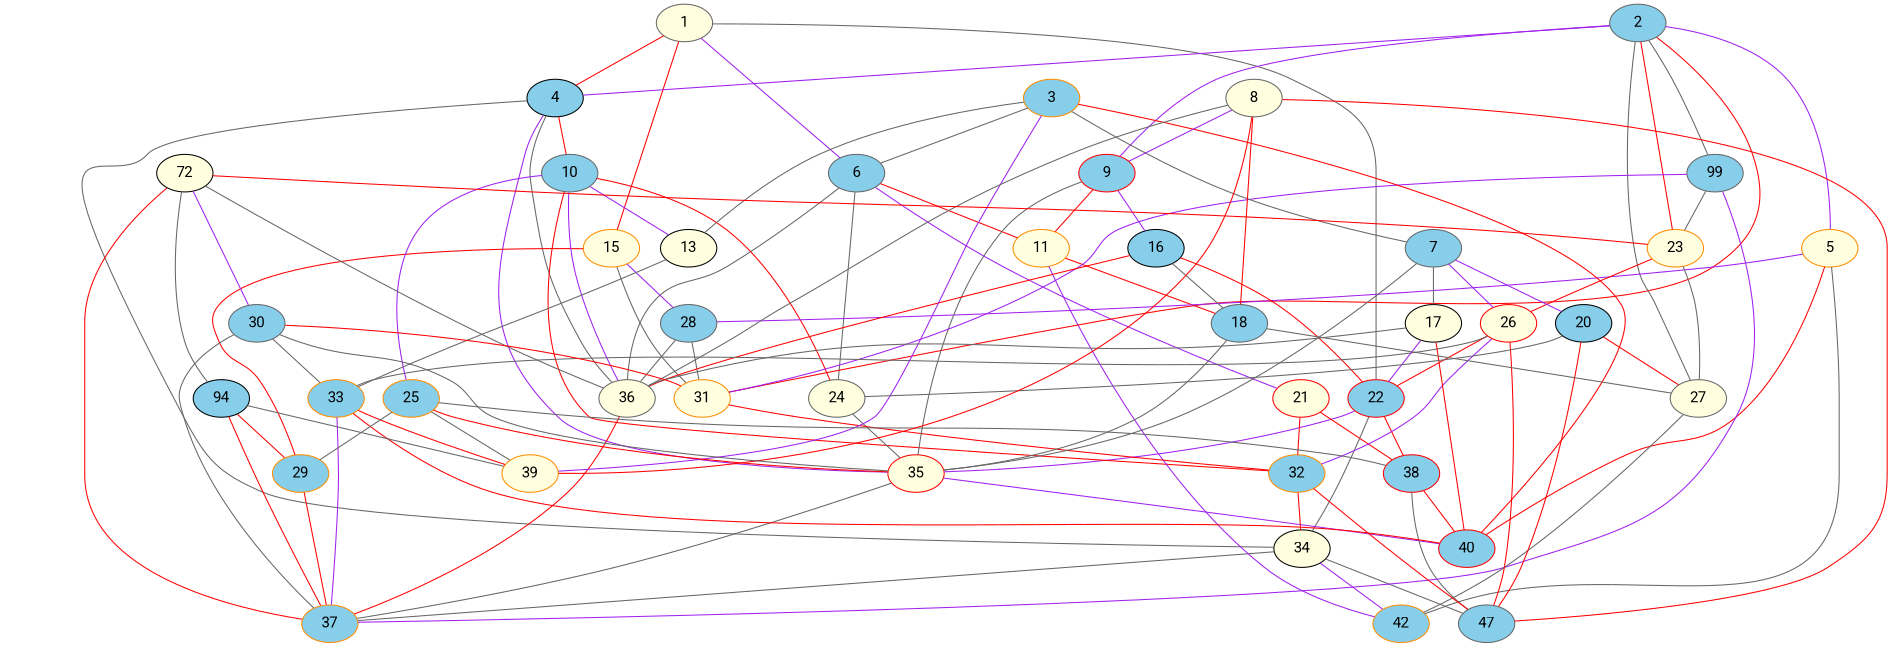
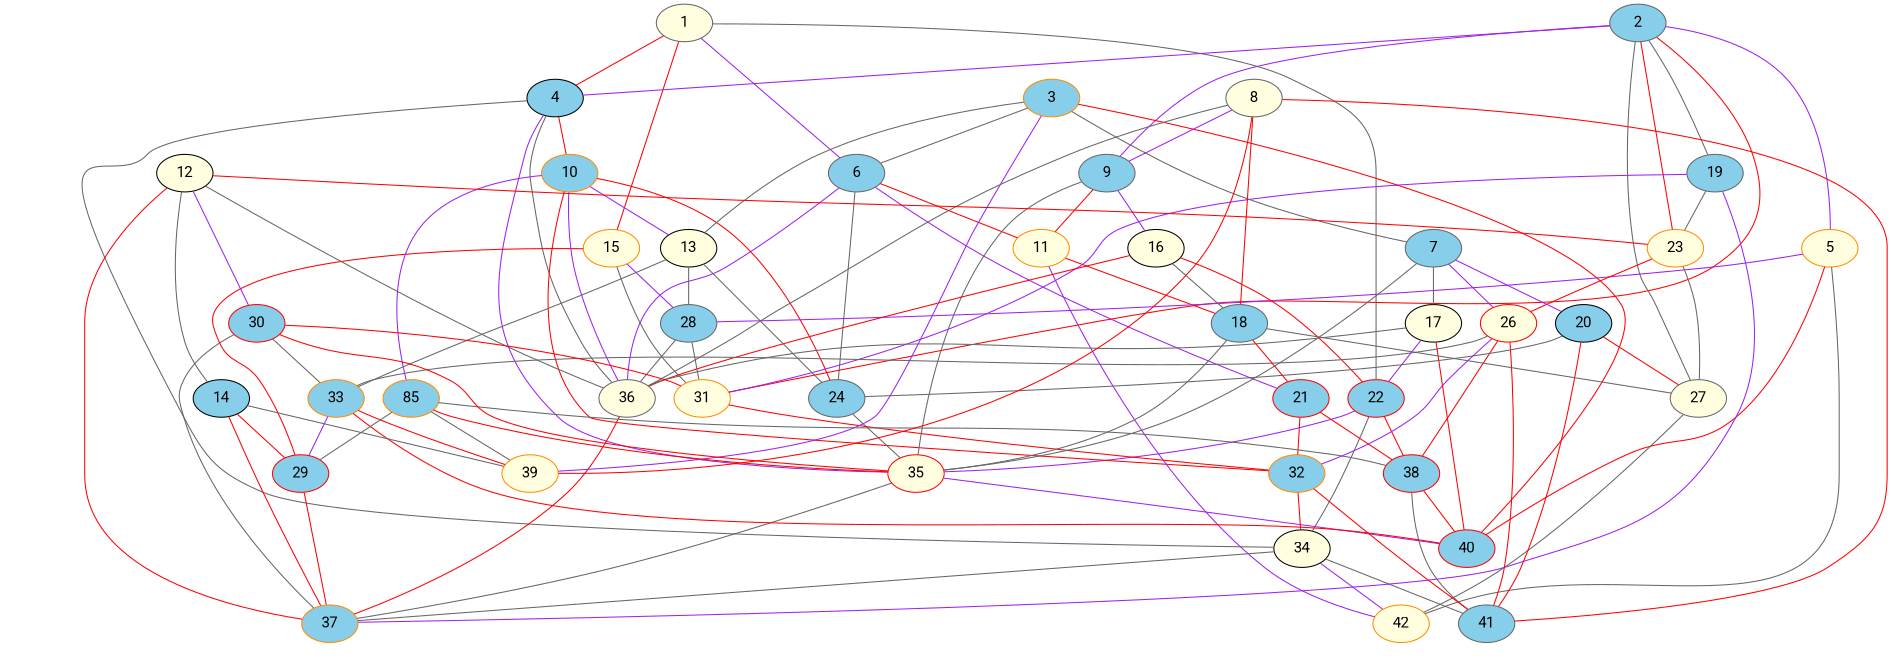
node "72": label "72" -> "12"
node "10": color gray40 -> darkorange
node "9": color red -> gray40
node "99": label "99" -> "19"
node "16": fillcolor skyblue -> lightyellow
edge "6" -- "36": color gray40 -> purple
edge "13" -- "28": added
node "30": color gray40 -> red
edge "13" -- "24": added
edge "18" -- "21": added
edge "26" -- "22": now "26" -- "38"
node "94": label "94" -> "14"
node "25": label "25" -> "85"
node "24": fillcolor lightyellow -> skyblue
node "21": fillcolor lightyellow -> skyblue
edge "30" -- "35": color gray40 -> red
node "29": color darkorange -> red
edge "33" -- "37": now "33" -- "29"
node "42": fillcolor skyblue -> lightyellow
node "47": label "47" -> "41"
